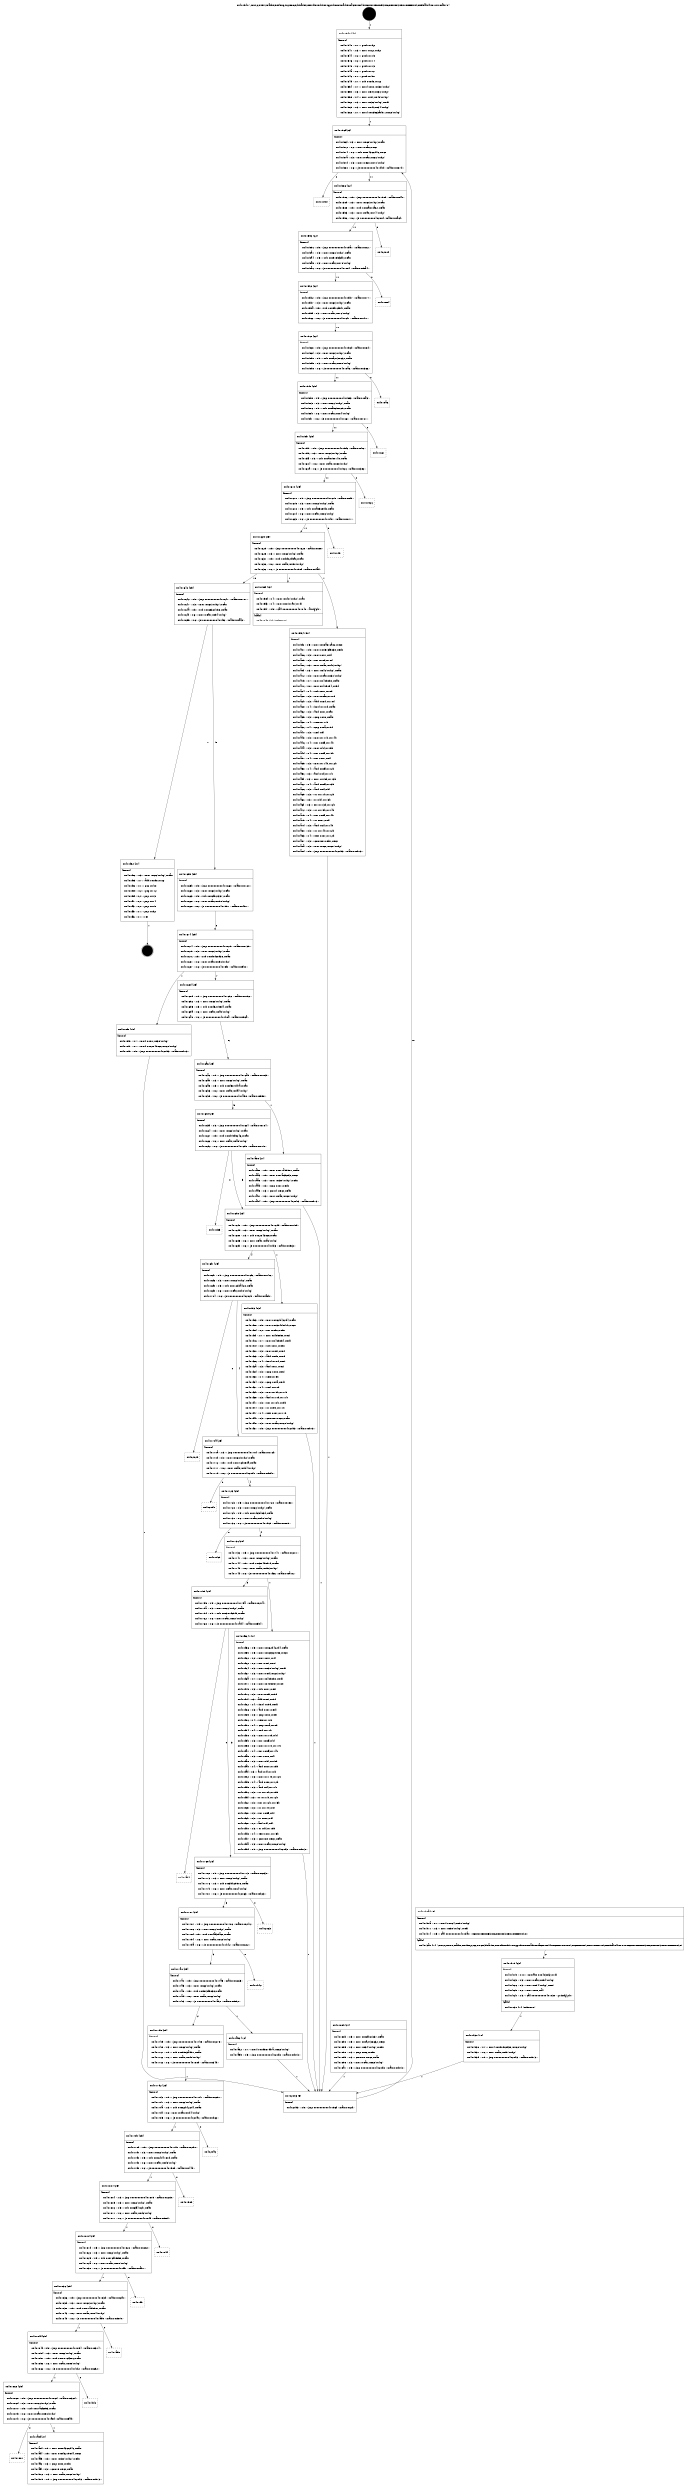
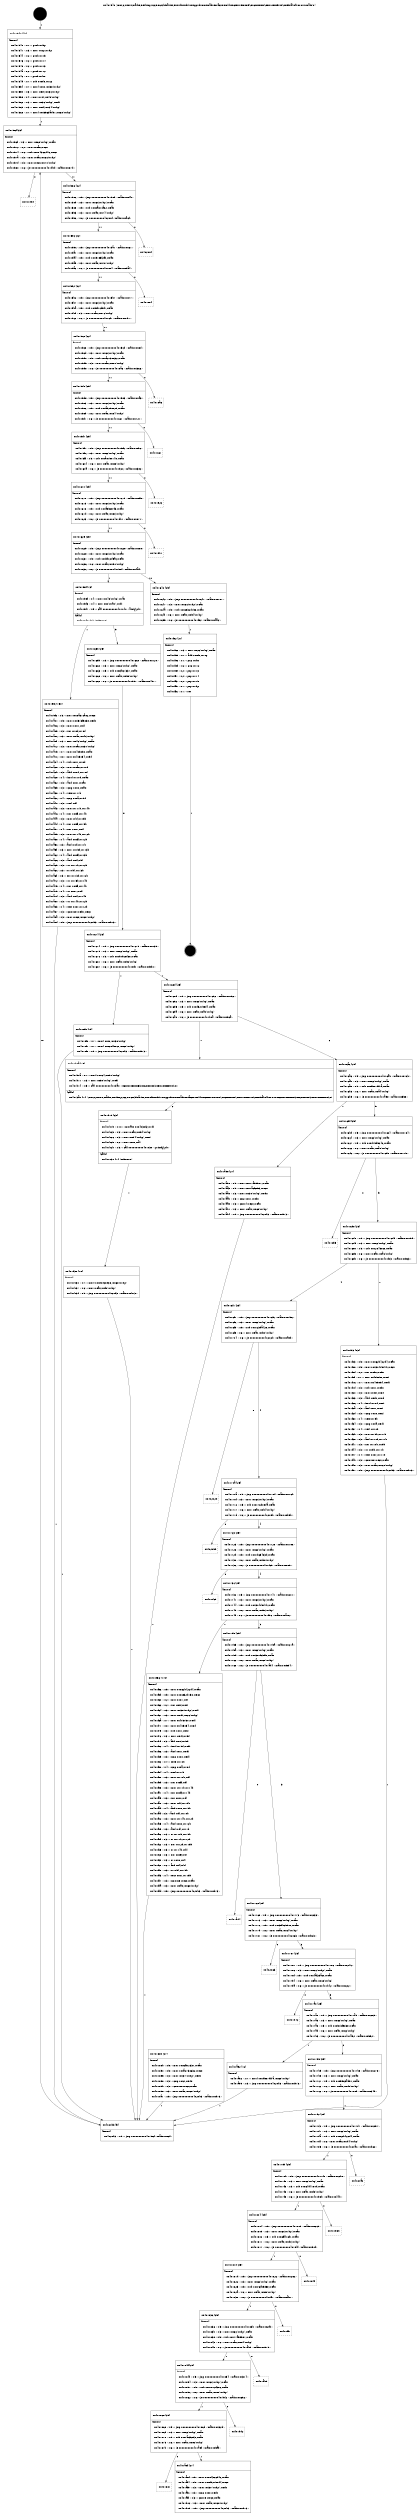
edge "0x401629 [25]" -> "0x4019fc [150]": now "0x4019ef [13]" -> "0x4019fc [150]"
edge "0x401642 [25]" -> "0x40165b [25]": now "0x4019ef [13]" -> "0x40165b [25]"
edge "0x40168d [25]" -> "0x401b0a [15]": added, label "1"
